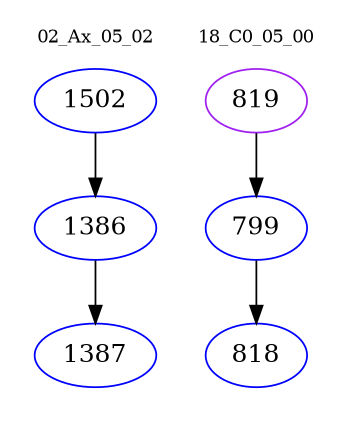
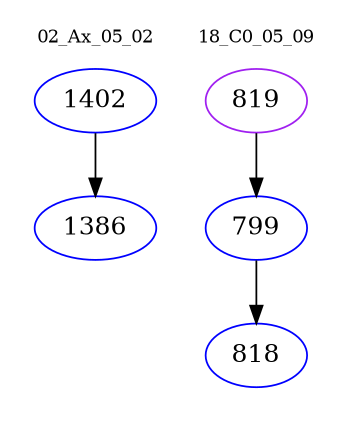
cluster "18_C0_05_00": label "18_C0_05_00" -> "18_C0_05_09"
node "1502": label "1502" -> "1402"
node "1387": removed
